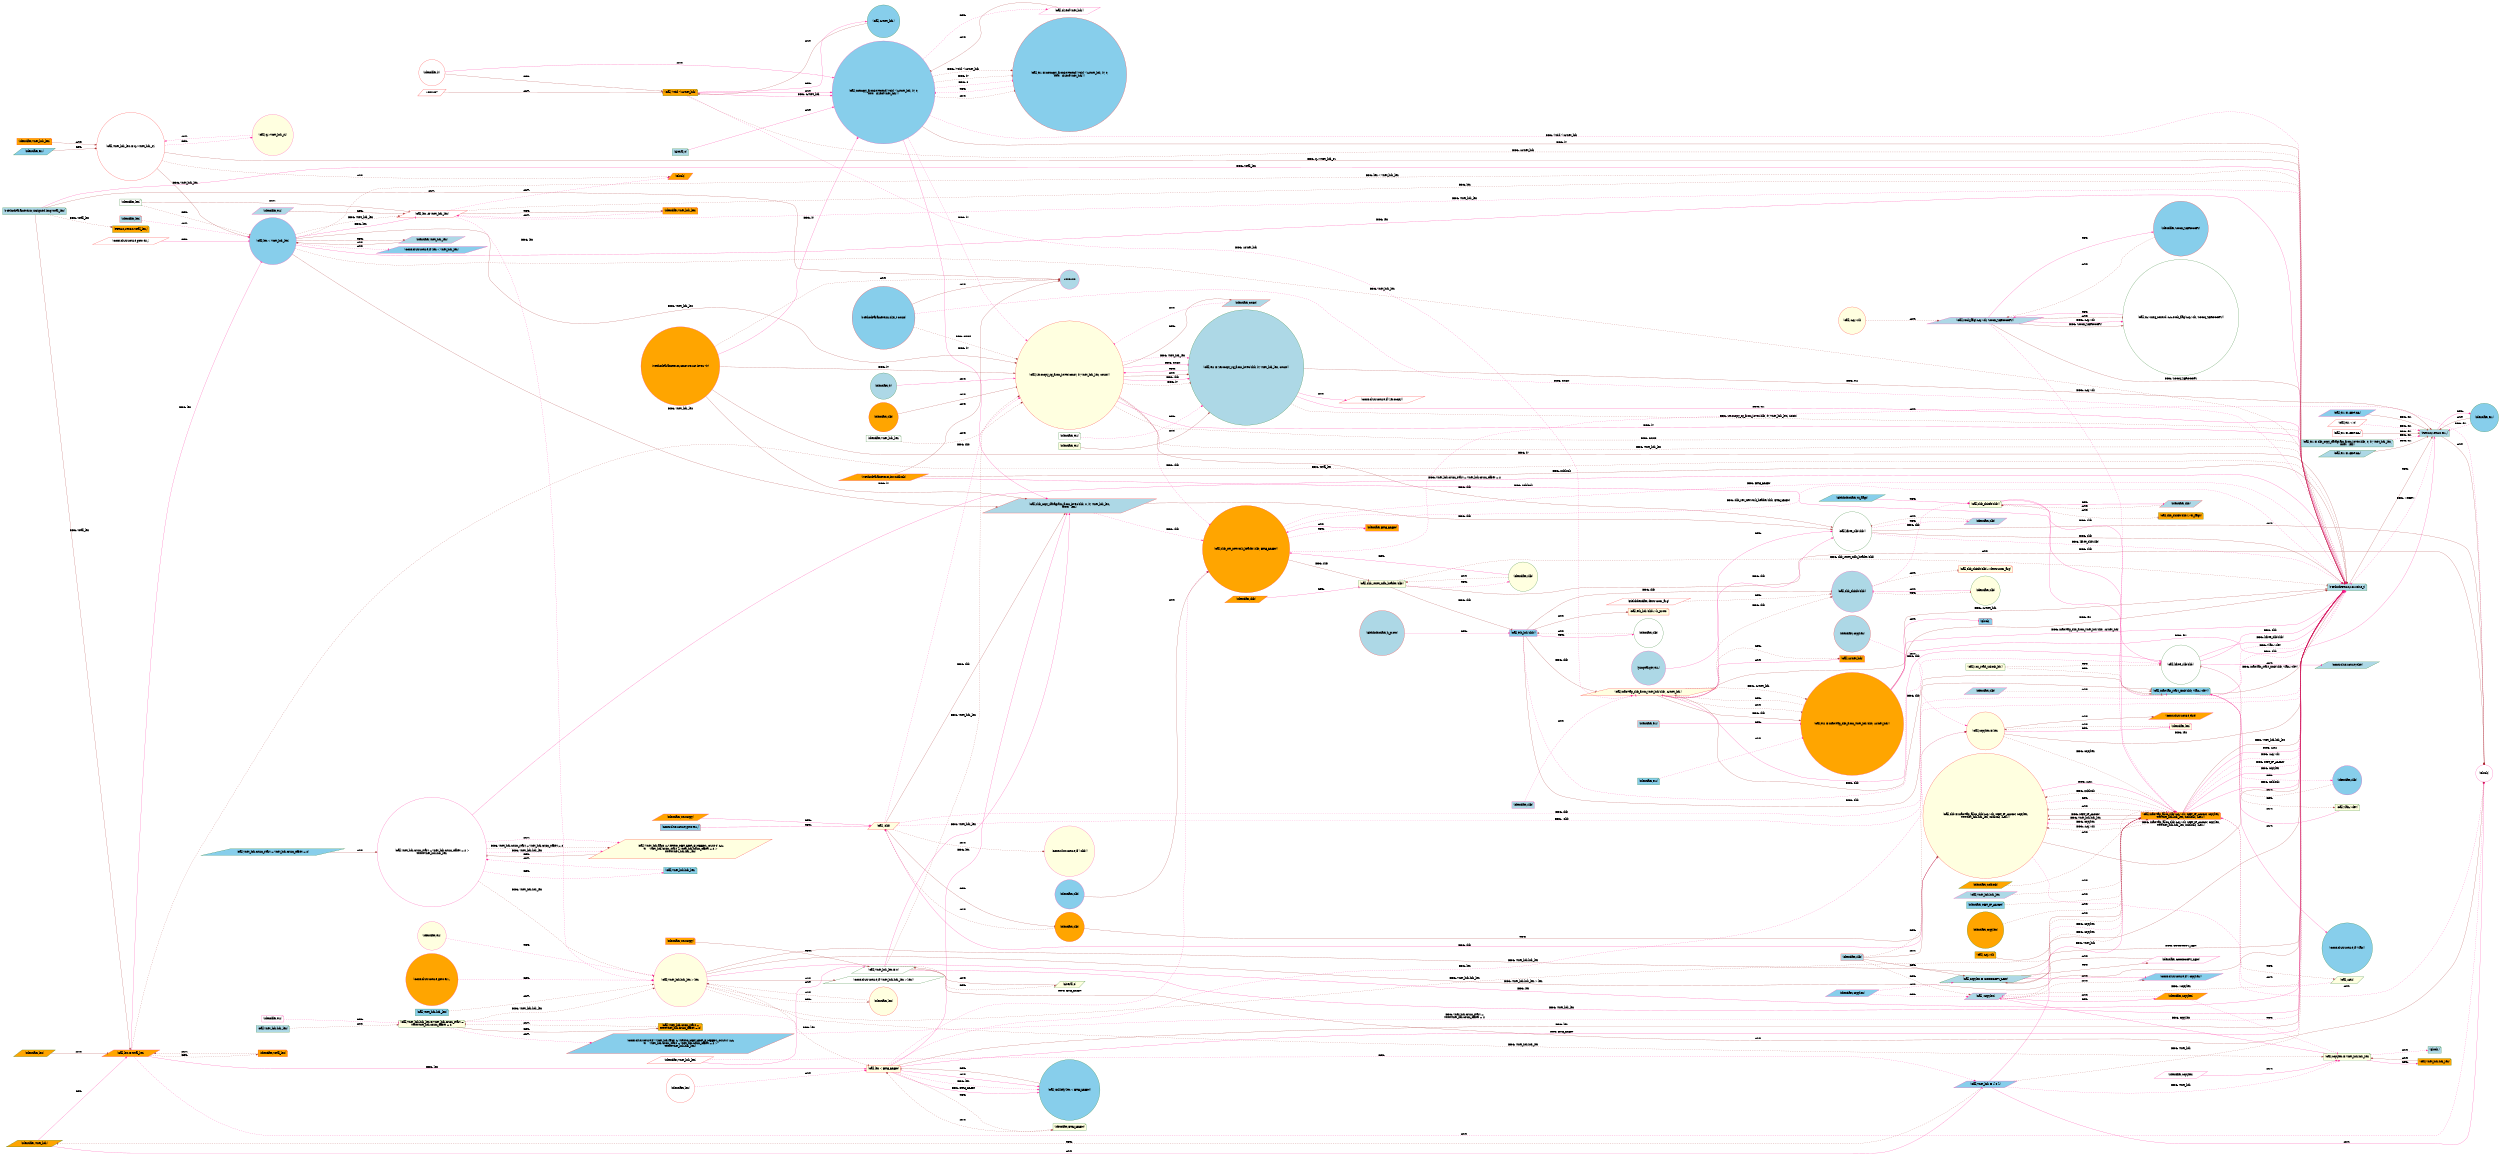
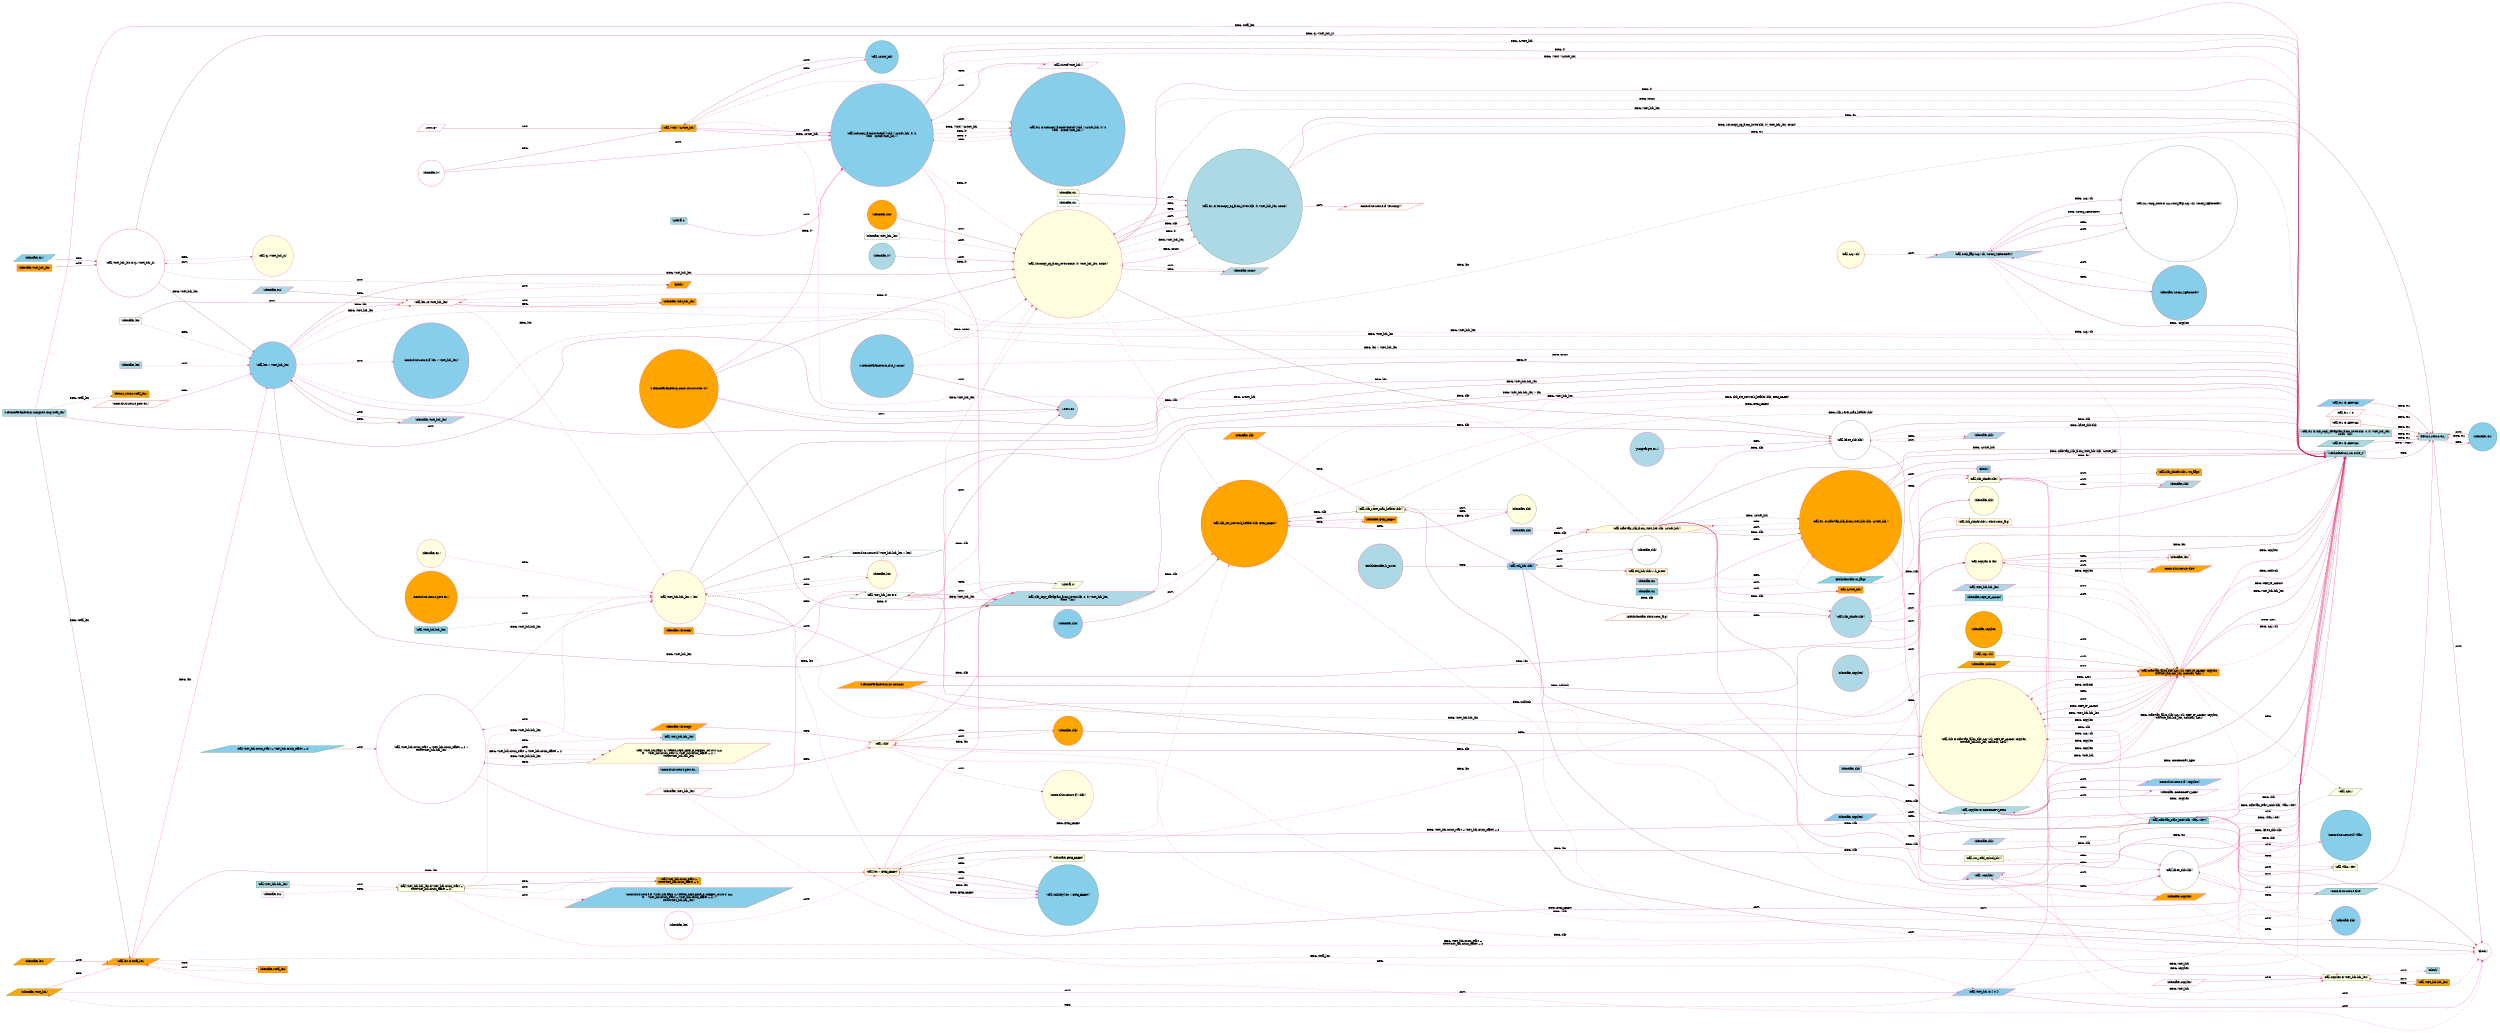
node "(ControlStructure,if (len < vnet_hdr_len))": shape parallelogram -> circle
edge "(Call,sock_flag(&q->sk, SOCK_ZEROCOPY))" -> "(MethodReturn,rcu ssize_t)": label "DDG: SOCK_ZEROCOPY" -> "DDG: !copylen"
edge "(Call,skb_reset_mac_header(skb))" -> "(Call,eth_hdr(skb))": arrowhead tee -> normal
node "(Call,copylen = GOODCOPY_LEN)": label "(Call,copylen = GOODCOPY_LEN)" -> "(Call,copylen = GOODCOPY_ETH)"
edge "(Call,!copylen)" -> "(ControlStructure,if (!copylen))": removed, label "AST:"
edge "(Call,vnet_hdr.hdr_len > len)" -> "(Call,copylen = vnet_hdr.hdr_len)": removed, label "DDG: vnet_hdr.hdr_len"
